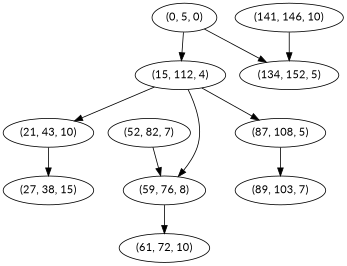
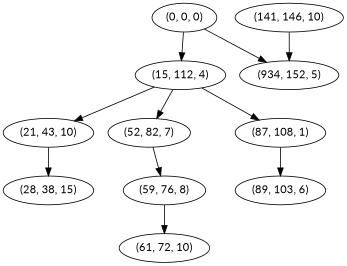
node "(0, 5, 0)": label "(0, 5, 0)" -> "(0, 0, 0)"
node "(134, 152, 5)": label "(134, 152, 5)" -> "(934, 152, 5)"
edge "(15, 112, 4)" -> "(59, 76, 8)": now "(15, 112, 4)" -> "(52, 82, 7)"
node "(87, 108, 5)": label "(87, 108, 5)" -> "(87, 108, 1)"
node "(27, 38, 15)": label "(27, 38, 15)" -> "(28, 38, 15)"
node "(89, 103, 7)": label "(89, 103, 7)" -> "(89, 103, 6)"
